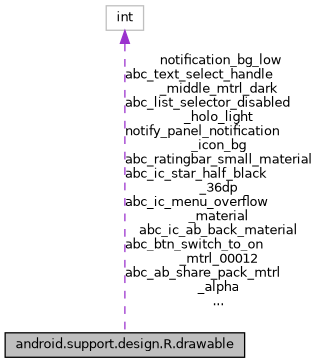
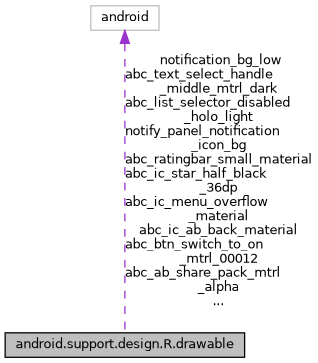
node "int": label "int" -> "android"
